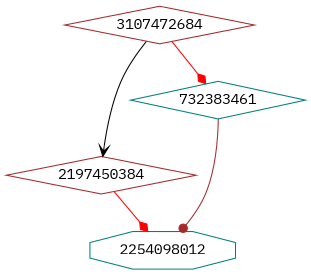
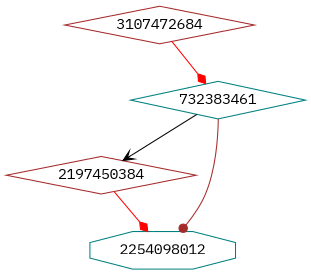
edge "3107472684" -> "2197450384": now "732383461" -> "2197450384"
